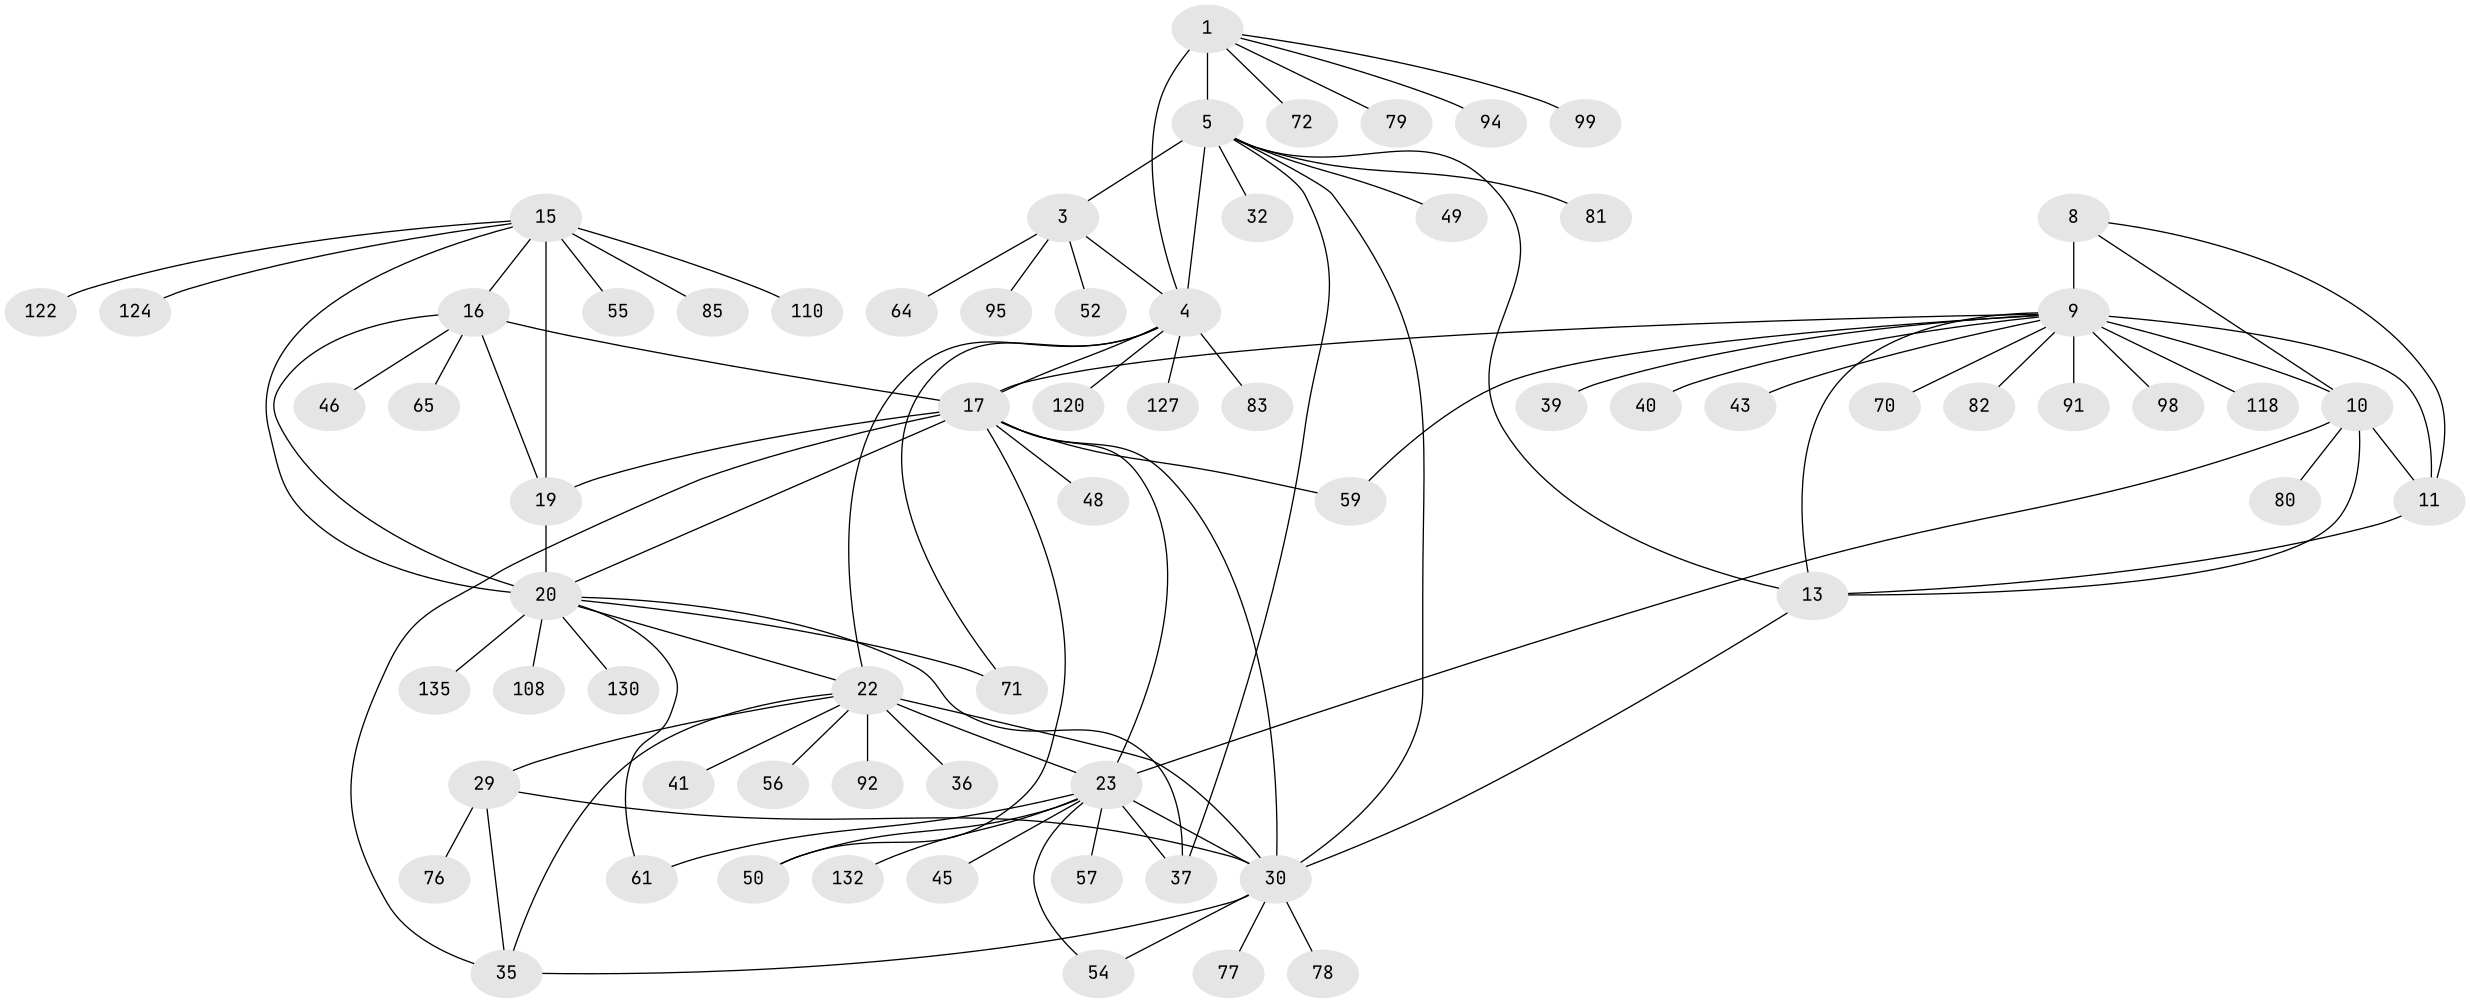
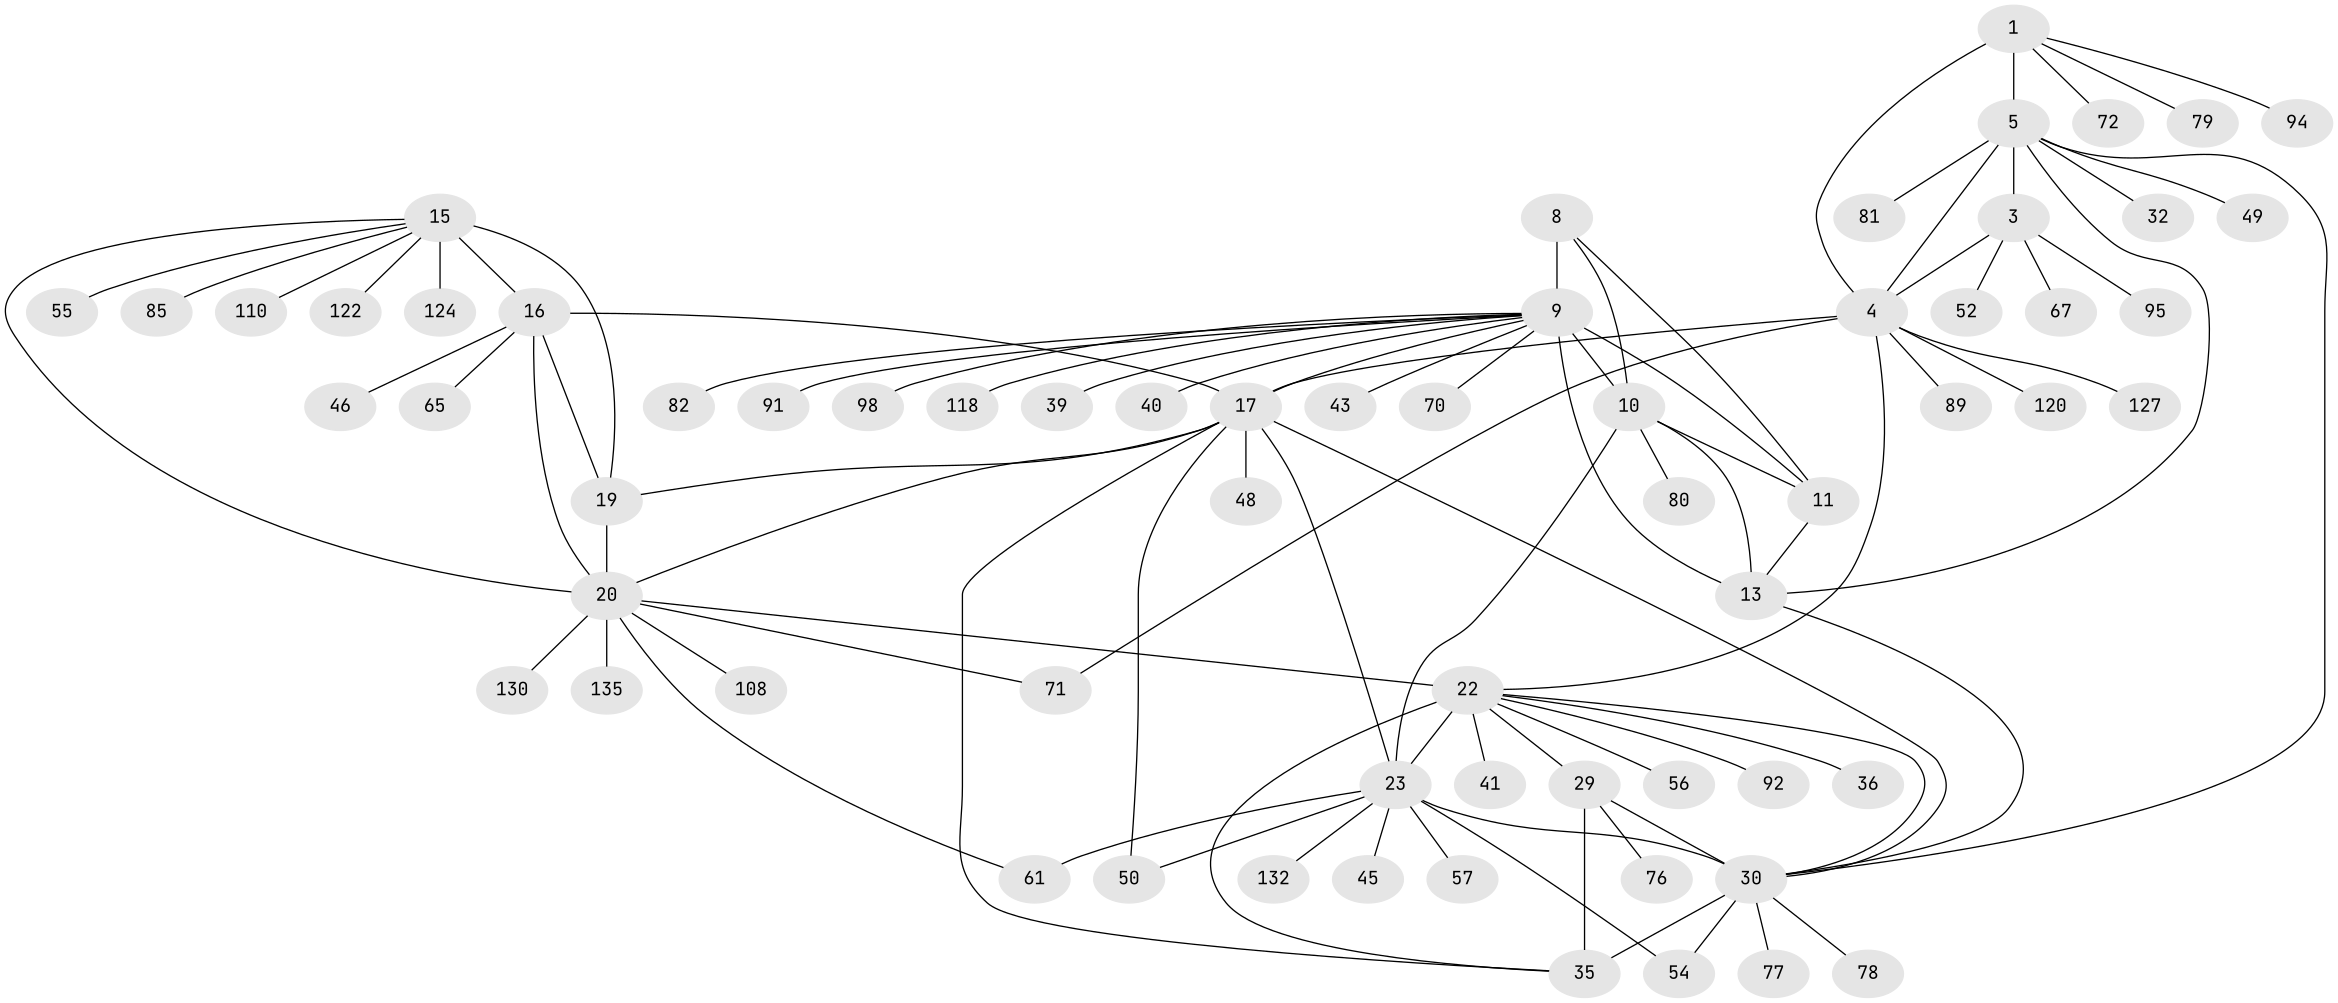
node "99": removed
node "64": label "64" -> "67"
node "83": label "83" -> "89"
node "59": removed
node "37": removed
